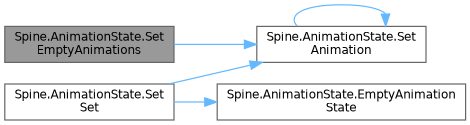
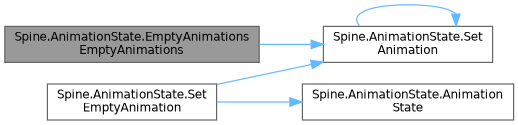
node "Spine.AnimationState.Set EmptyAnimations": label "Spine.AnimationState.Set EmptyAnimations" -> "Spine.AnimationState.EmptyAnimations EmptyAnimations"
node "Spine.AnimationState.Set Set": label "Spine.AnimationState.Set Set" -> "Spine.AnimationState.Set EmptyAnimation"
node "Spine.AnimationState.EmptyAnimation State": label "Spine.AnimationState.EmptyAnimation State" -> "Spine.AnimationState.Animation State"
